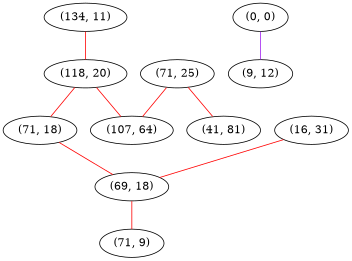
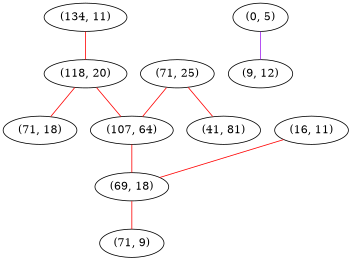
node "(0, 0)": label "(0, 0)" -> "(0, 5)"
node "(16, 31)": label "(16, 31)" -> "(16, 11)"
edge "(71, 18)" -- "(69, 18)": now "(107, 64)" -- "(69, 18)"
